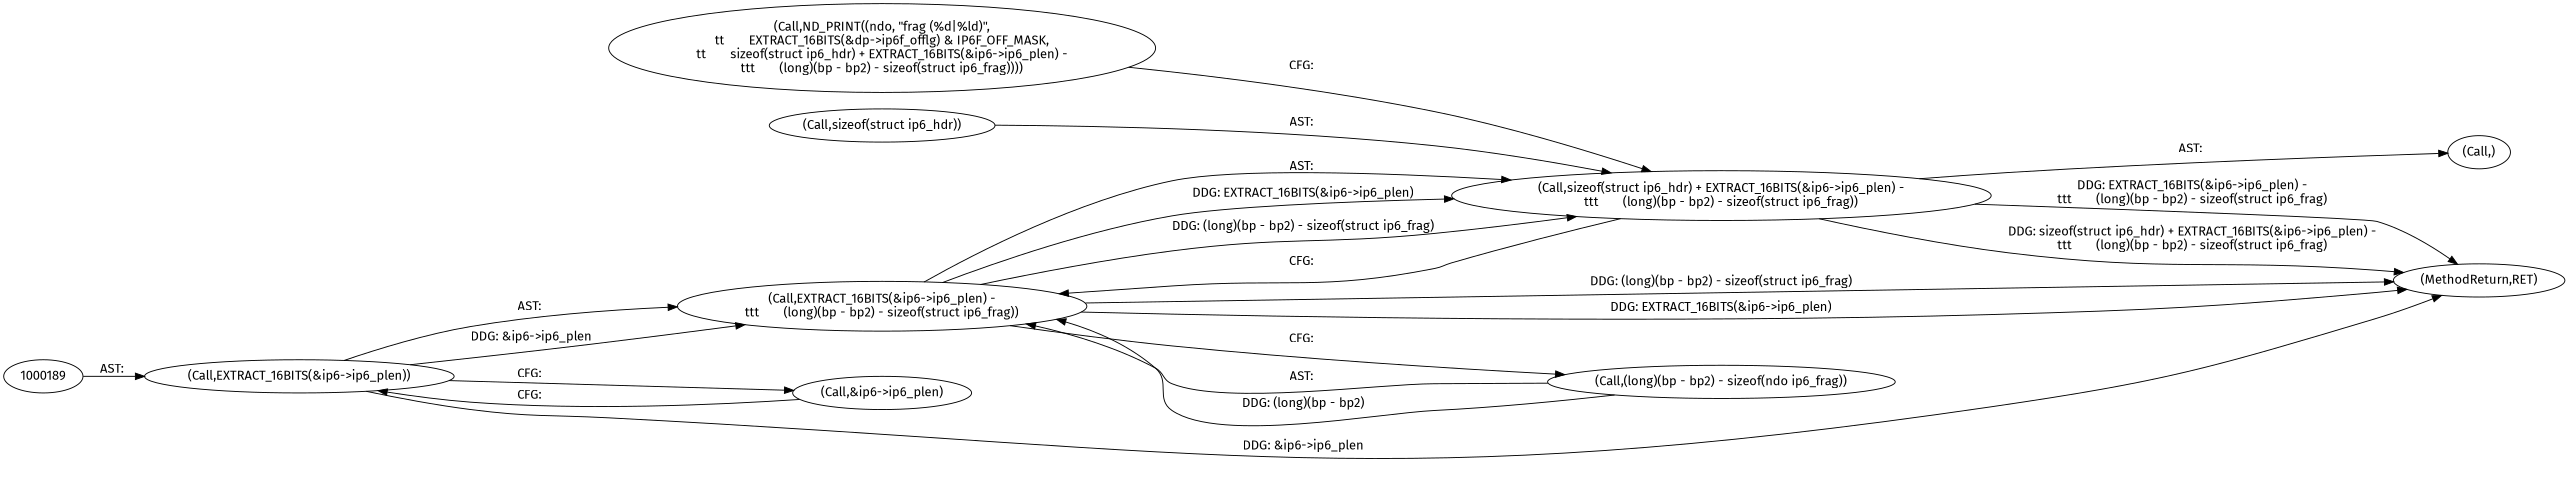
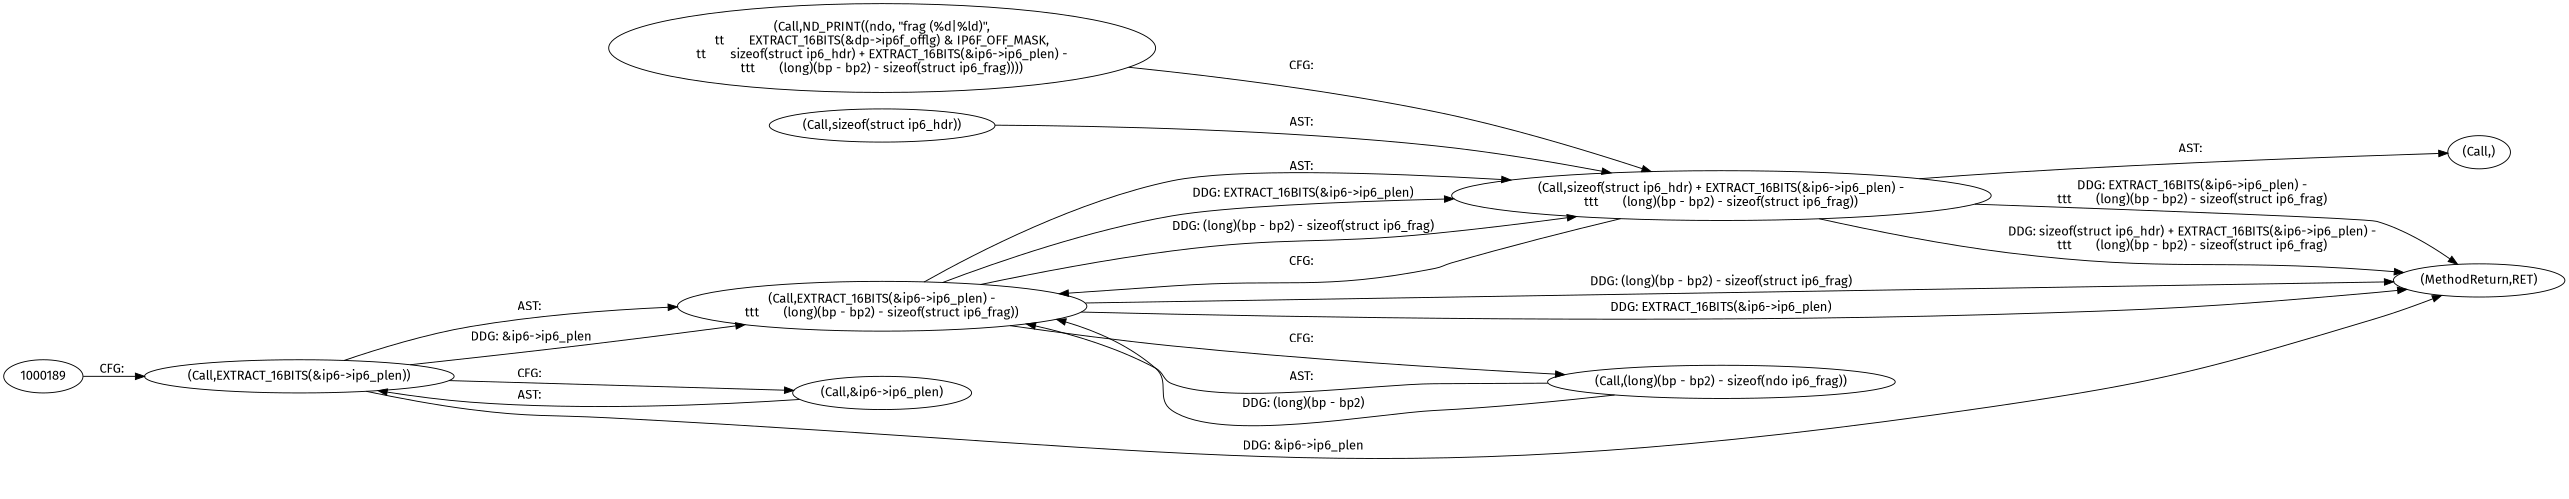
edge "1000189" -> "(Call,EXTRACT_16BITS(&ip6->ip6_plen))": label "AST: " -> "CFG: "
edge "(Call,&ip6->ip6_plen)" -> "(Call,EXTRACT_16BITS(&ip6->ip6_plen))": label "CFG: " -> "AST: "
